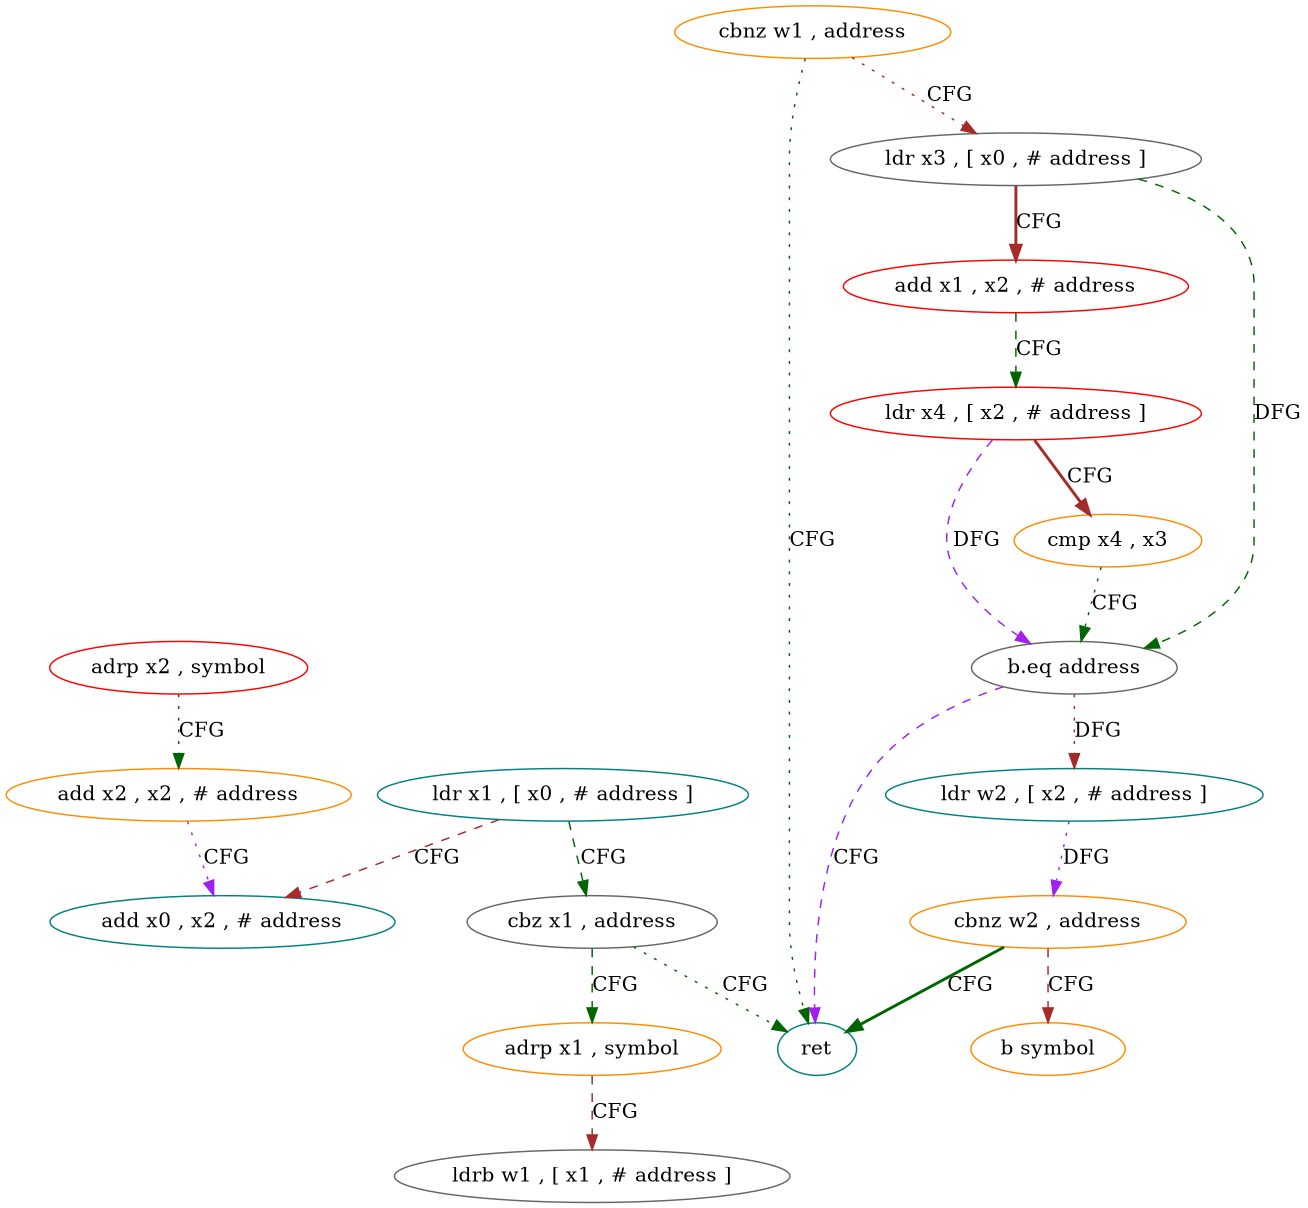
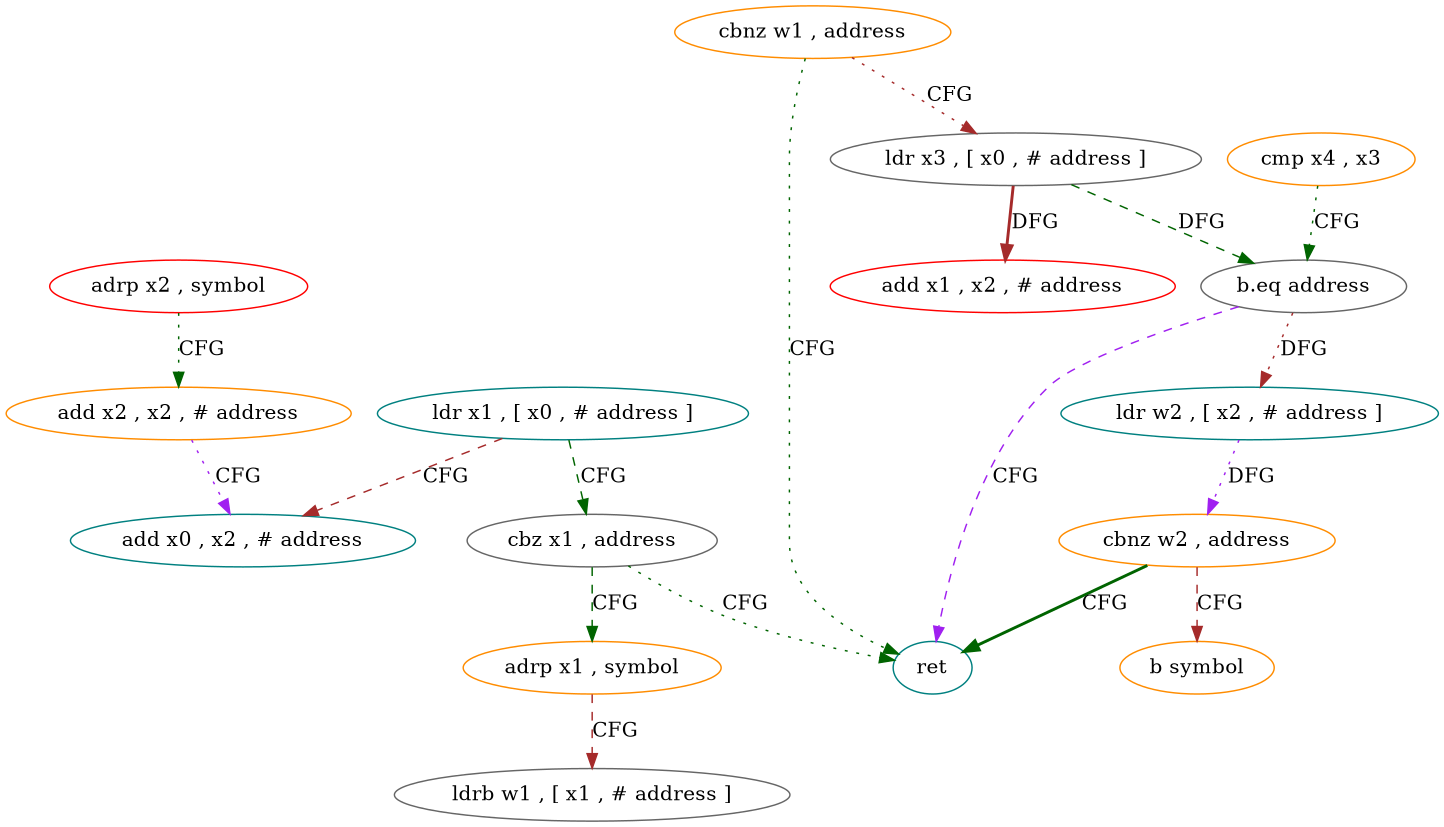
edge "ldr x3 , [ x0 , # address ]" -> "add x1 , x2 , # address": label "CFG" -> "DFG"
node "ldr x4 , [ x2 , # address ]": removed
